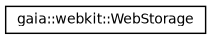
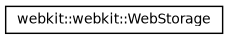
node "gaia::webkit::WebStorage": label "gaia::webkit::WebStorage" -> "webkit::webkit::WebStorage"
